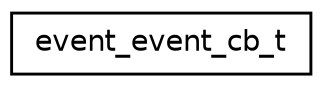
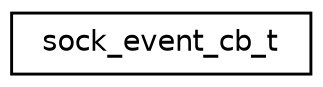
node "event_event_cb_t": label "event_event_cb_t" -> "sock_event_cb_t"
